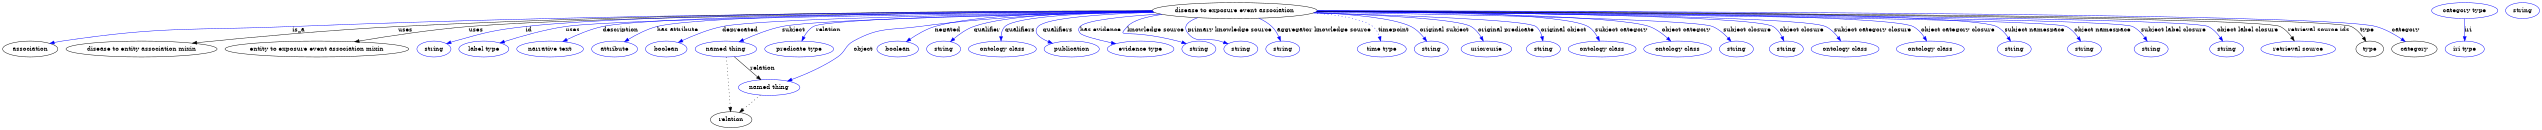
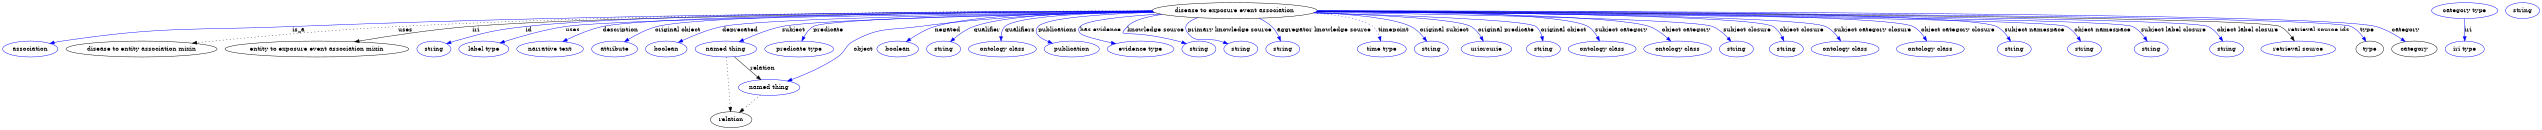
edge "disease to exposure event association" -> "type": color black -> blue
edge "disease to exposure event association" -> "disease to entity association mixin": style solid -> dotted
edge "disease to exposure event association" -> "entity to exposure event association mixin": label "uses" -> "iri"
edge "disease to exposure event association" -> "attribute": label "has attribute" -> "original object"
edge "disease to exposure event association" -> "predicate type": label "relation" -> "predicate"
edge "disease to exposure event association" -> "publication": label "qualifiers" -> "publications"
node "association": color black -> blue
